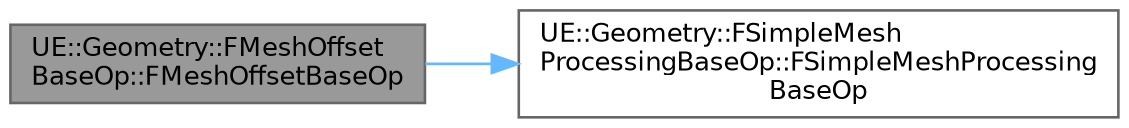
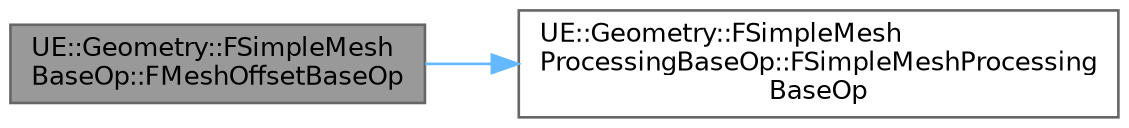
node "UE::Geometry::FMeshOffset BaseOp::FMeshOffsetBaseOp": label "UE::Geometry::FMeshOffset BaseOp::FMeshOffsetBaseOp" -> "UE::Geometry::FSimpleMesh BaseOp::FMeshOffsetBaseOp"
